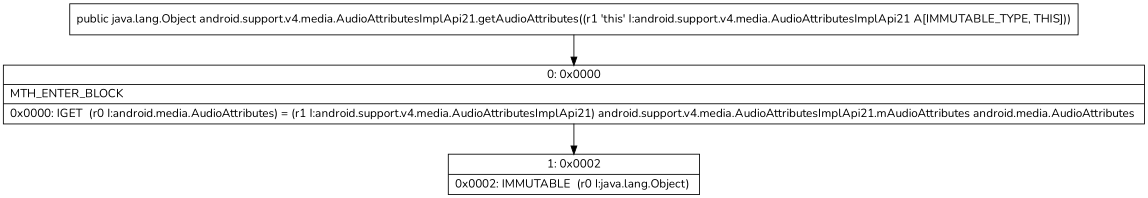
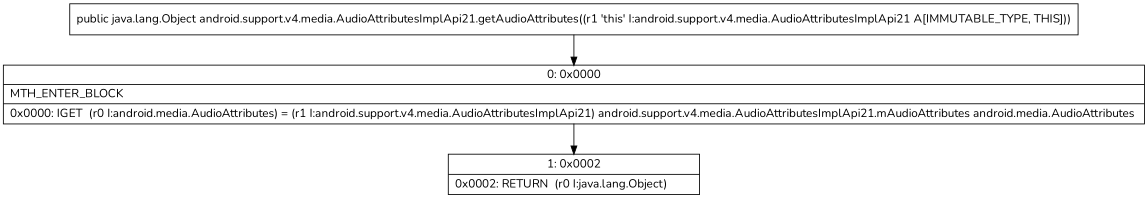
node "1: 0x0002": text "0x0002: IMMUTABLE  (r0 I:java.lang.Object)" -> "0x0002: RETURN  (r0 I:java.lang.Object)"
